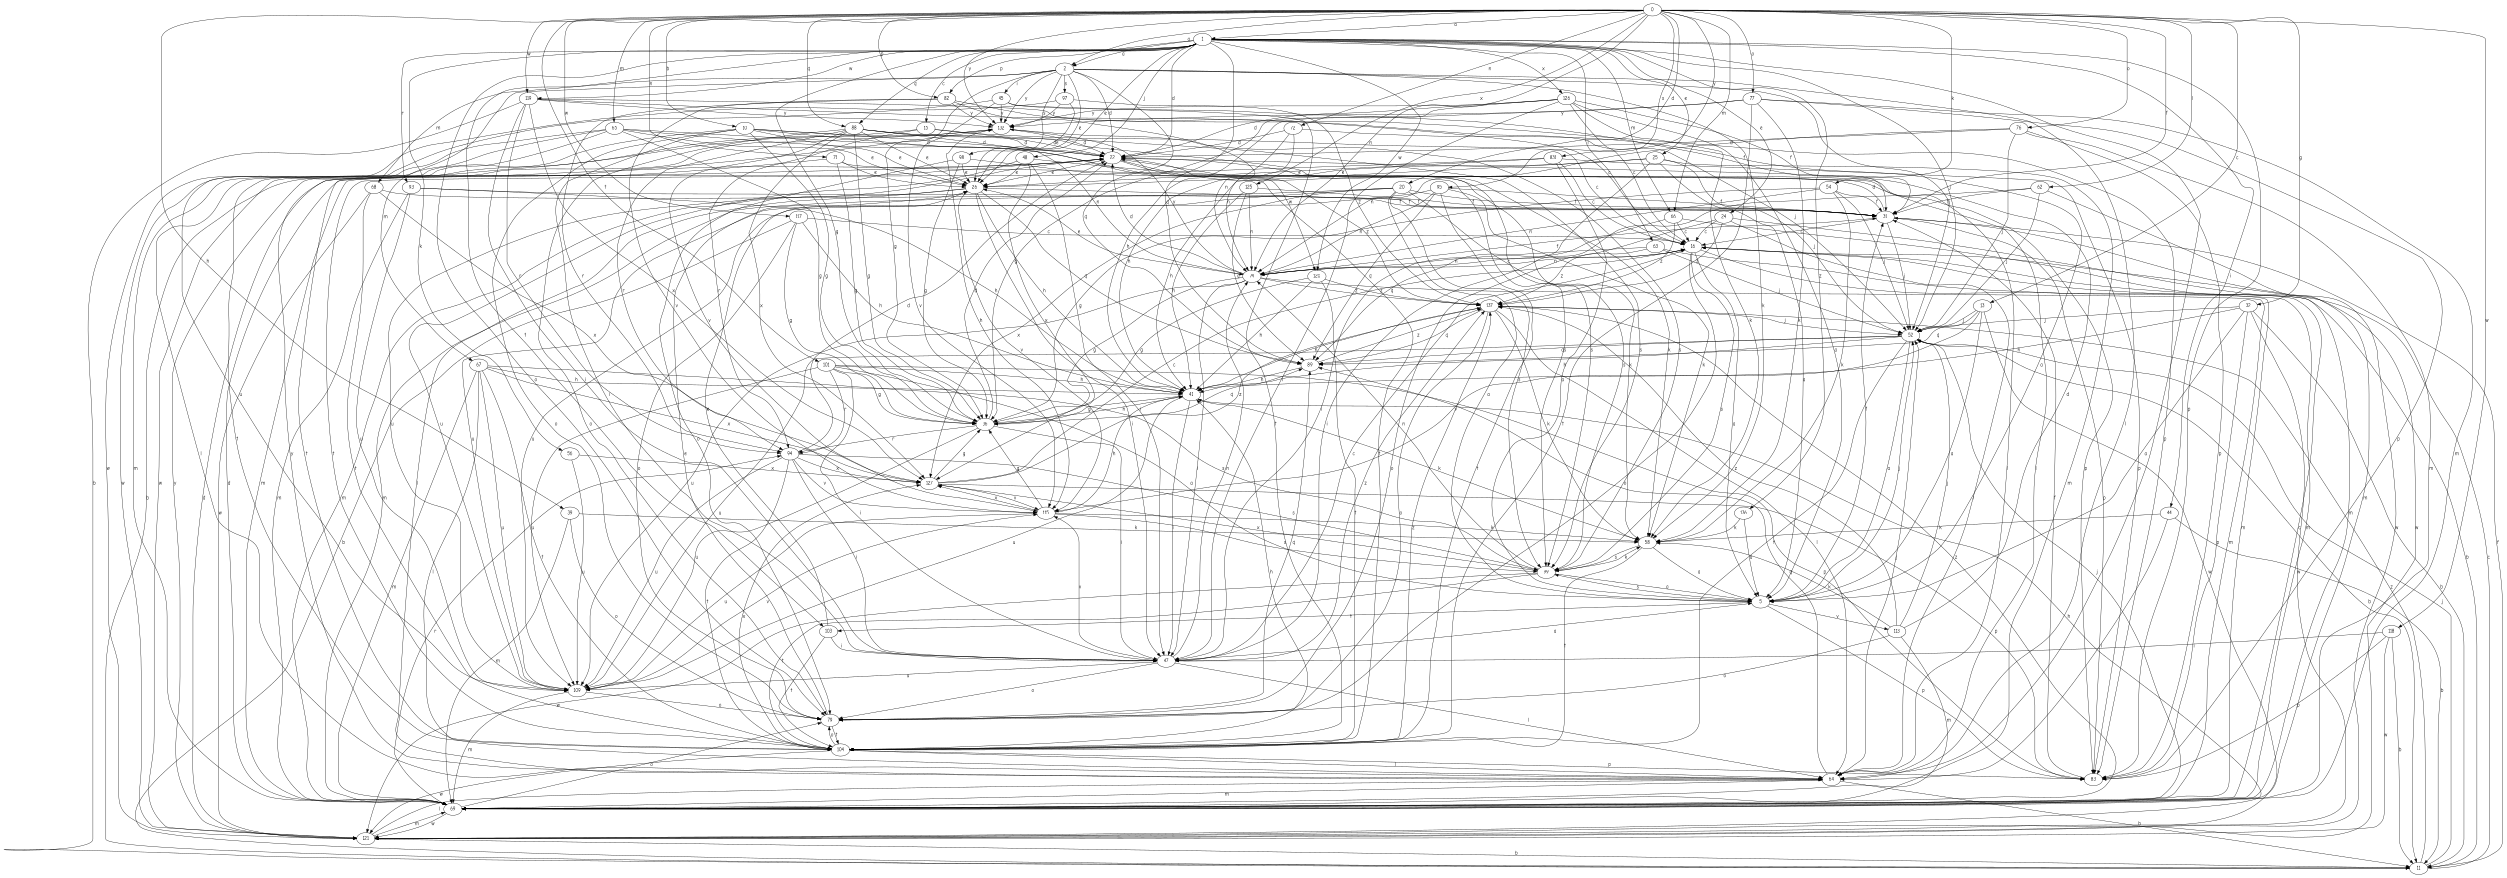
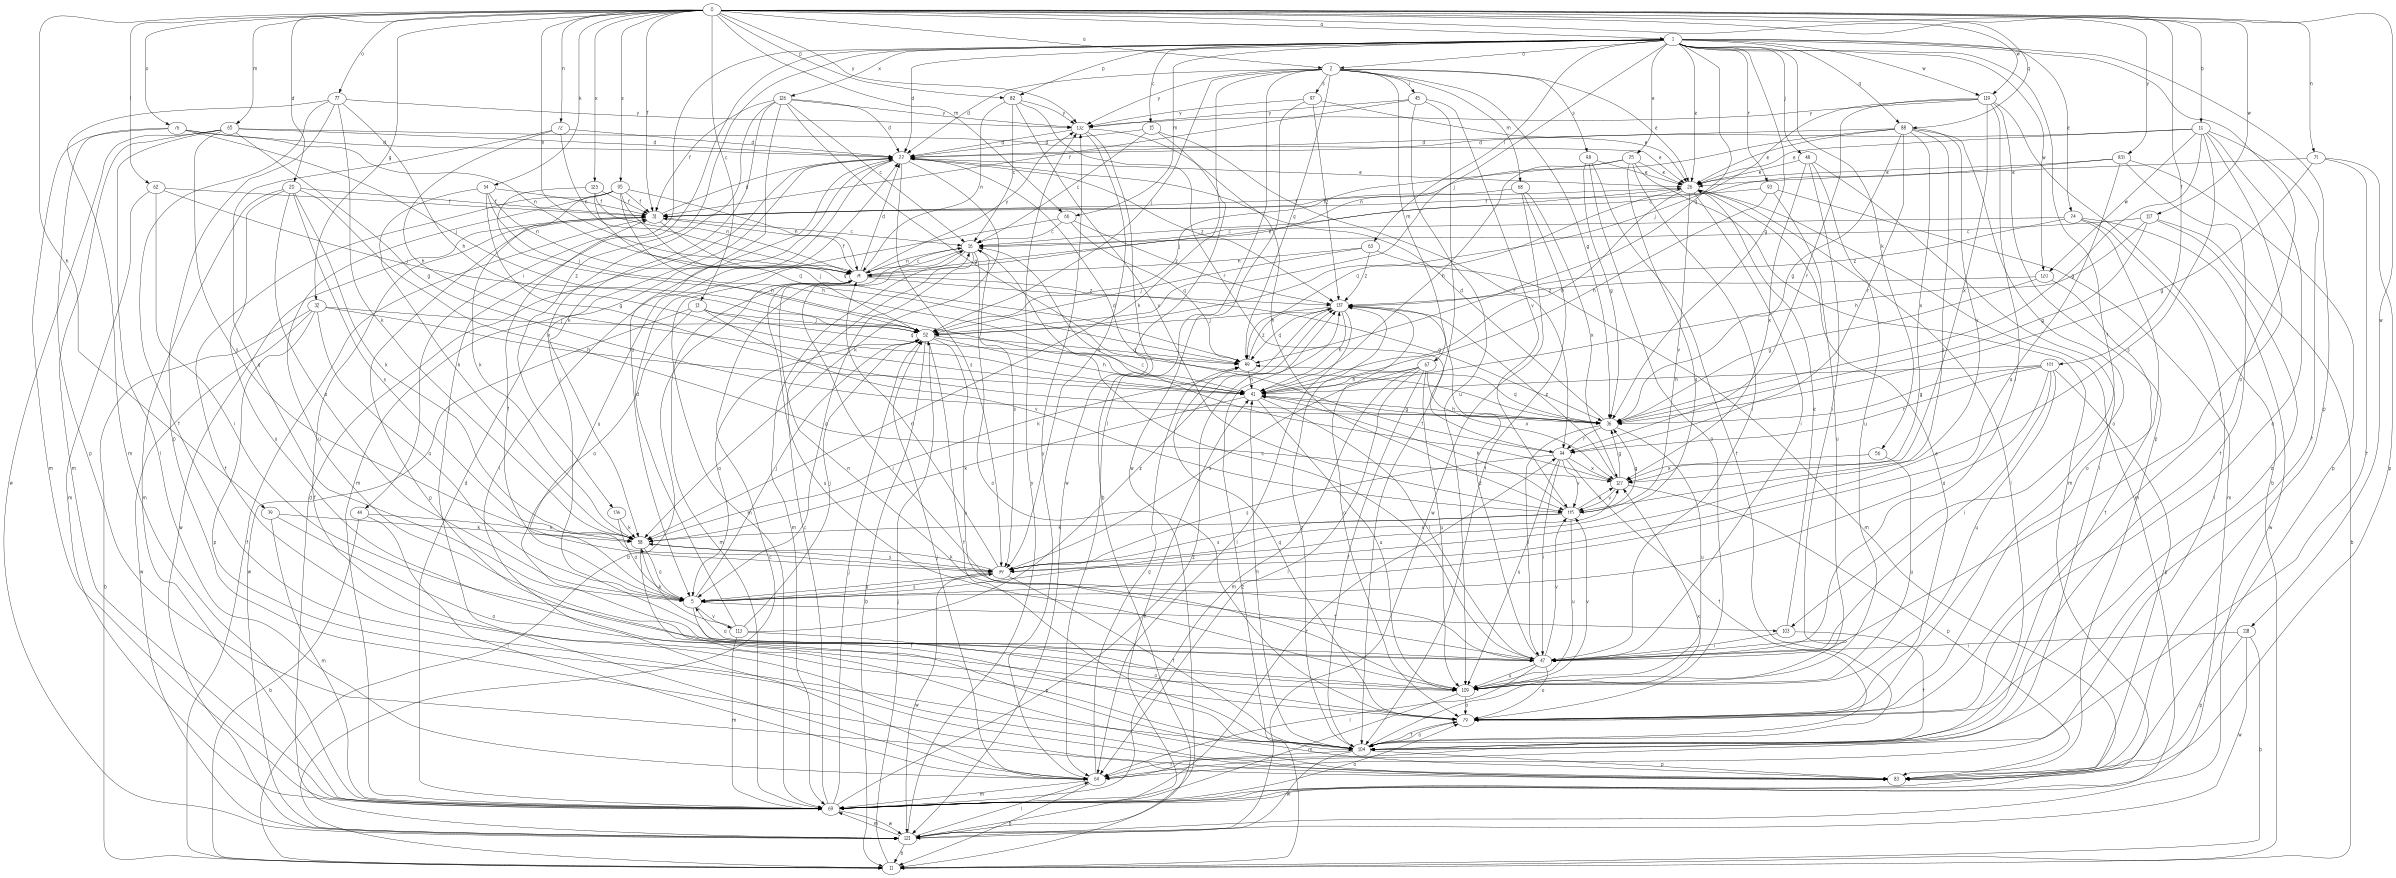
edge "120" -> "41": now "95" -> "41"
